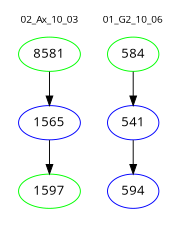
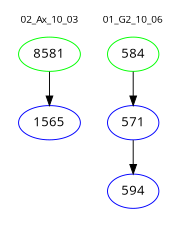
node "541": label "541" -> "571"
node "1597": removed
